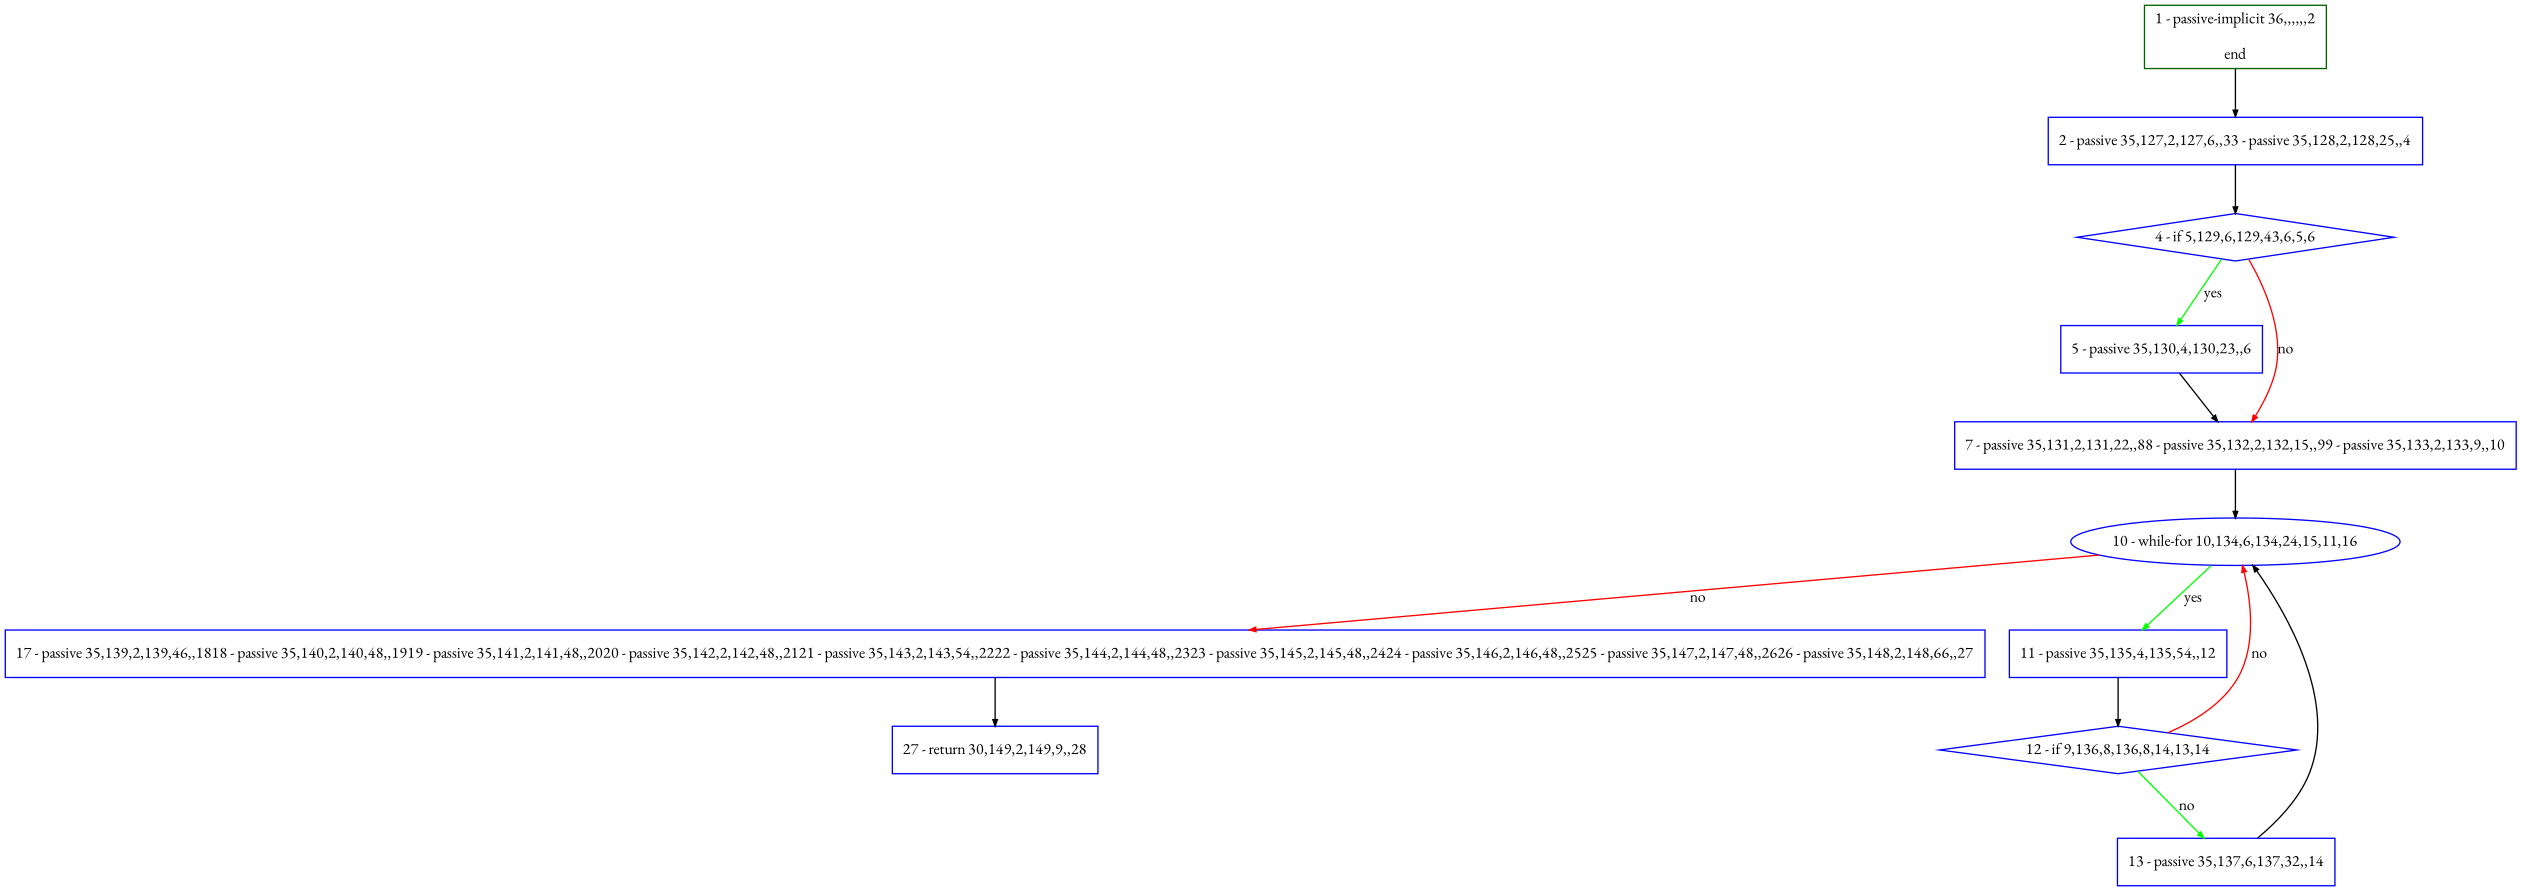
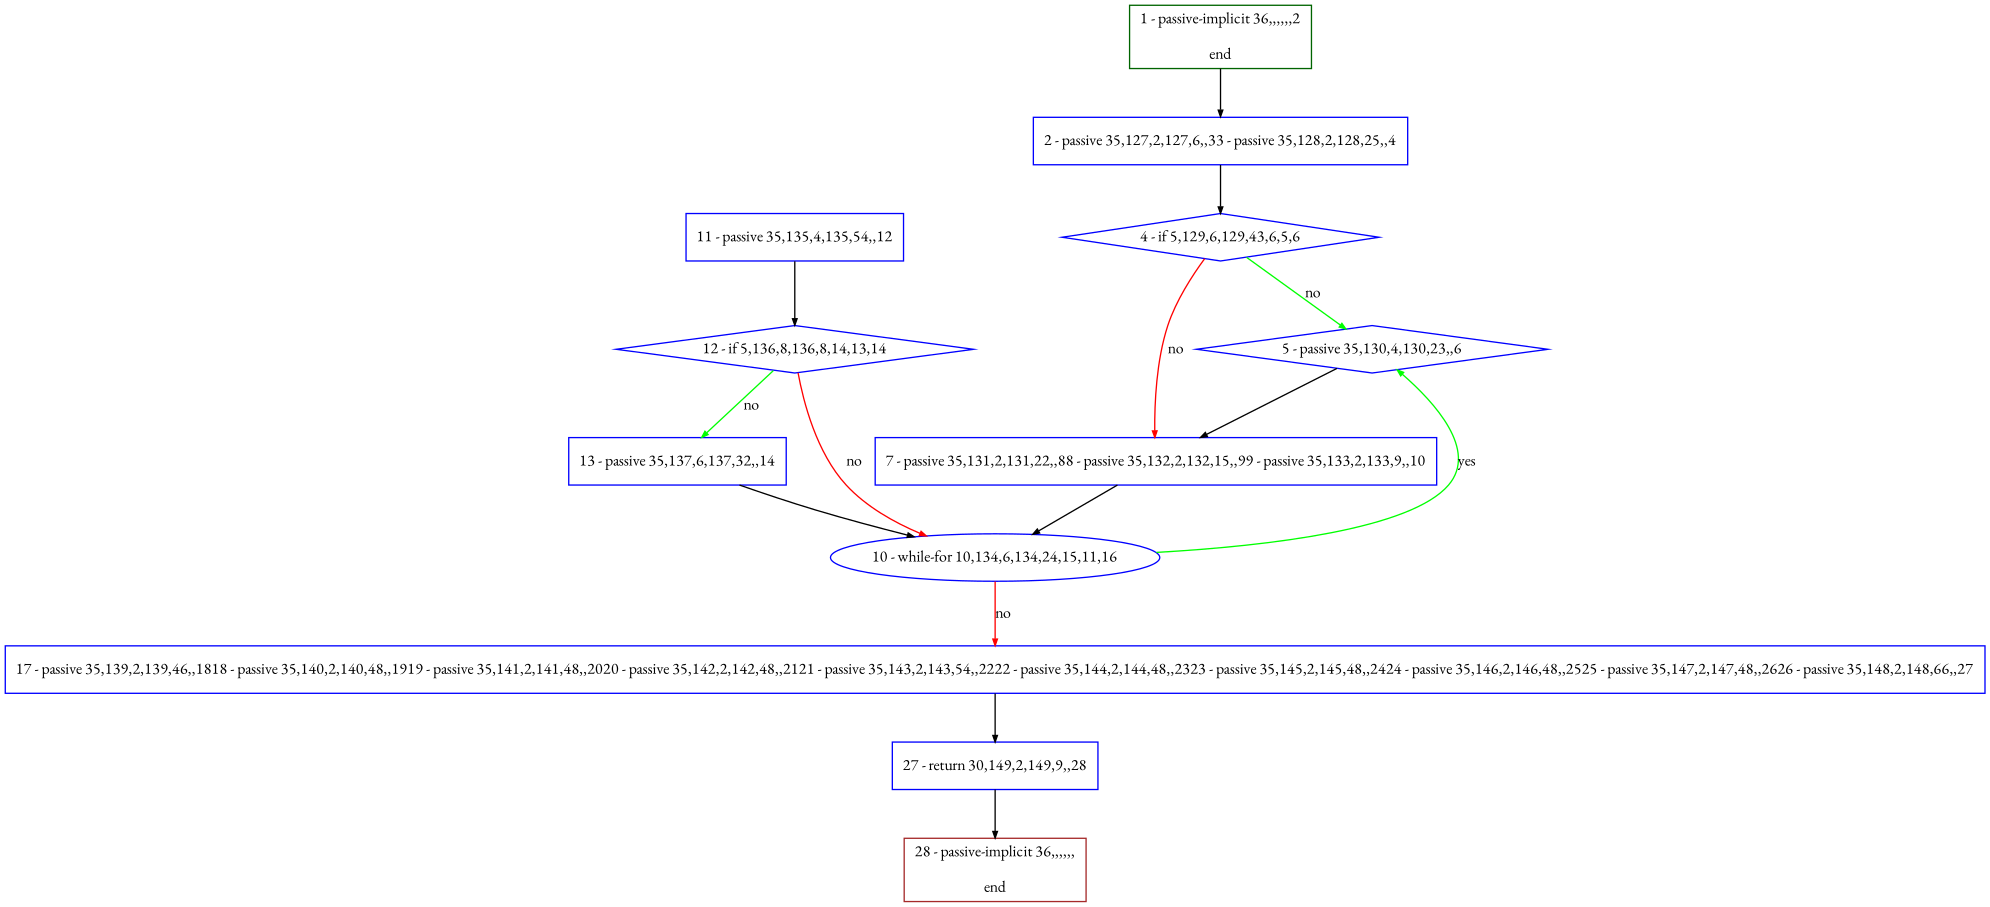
edge "4 - if 5,129,6,129,43,6,5,6" -> "5 - passive 35,130,4,130,23,,6": label "yes" -> "no"
node "5 - passive 35,130,4,130,23,,6": shape box -> diamond
edge "10 - while-for 10,134,6,134,24,15,11,16" -> "11 - passive 35,135,4,135,54,,12": now "10 - while-for 10,134,6,134,24,15,11,16" -> "5 - passive 35,130,4,130,23,,6"
node "12 - if 9,136,8,136,8,14,13,14": label "12 - if 9,136,8,136,8,14,13,14" -> "12 - if 5,136,8,136,8,14,13,14"
node "28 - passive-implicit 36,,,,,, end": added
